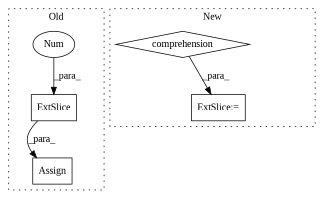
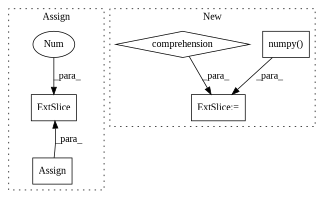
cluster "Old": label "Old" -> "Assign"
node "numpy()": added
edge "ExtSlice" -> "Assign": reversed
